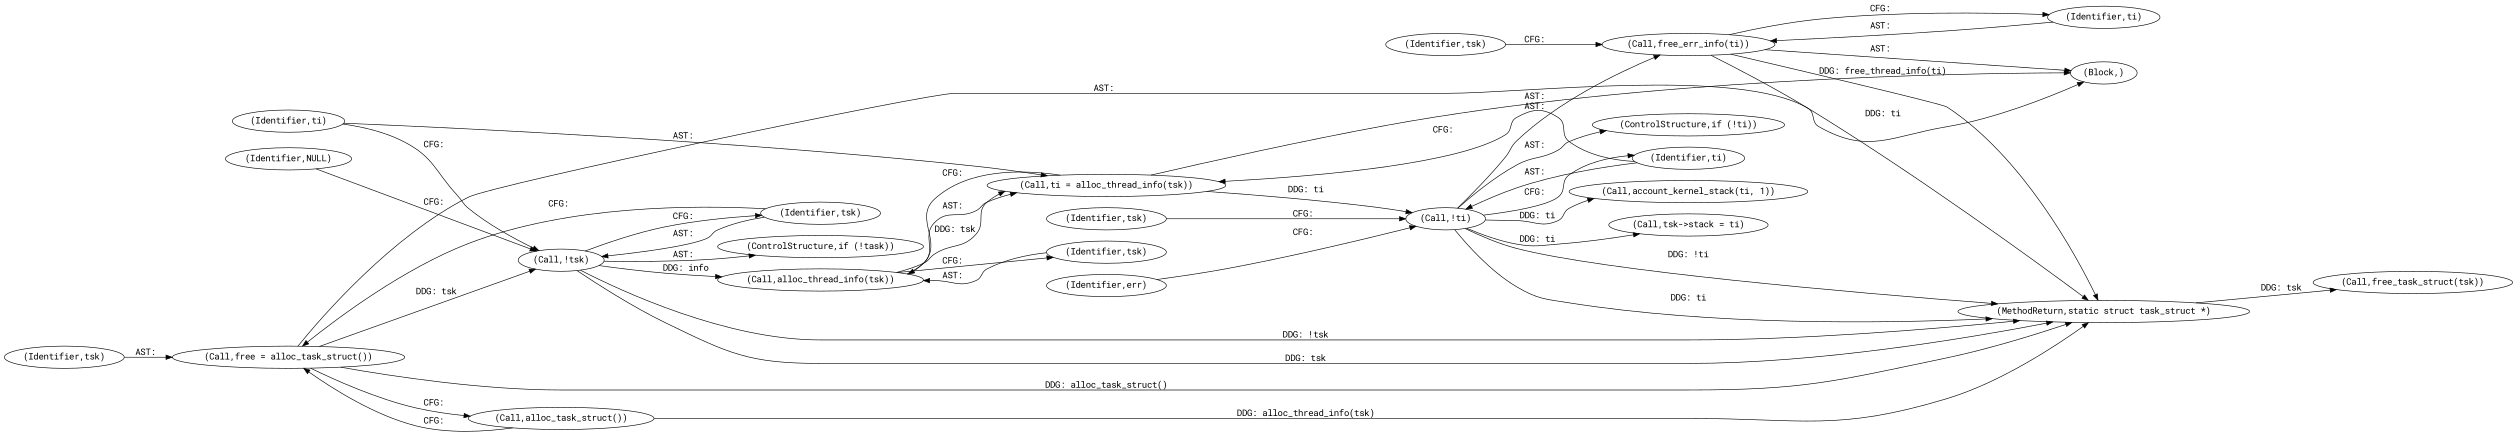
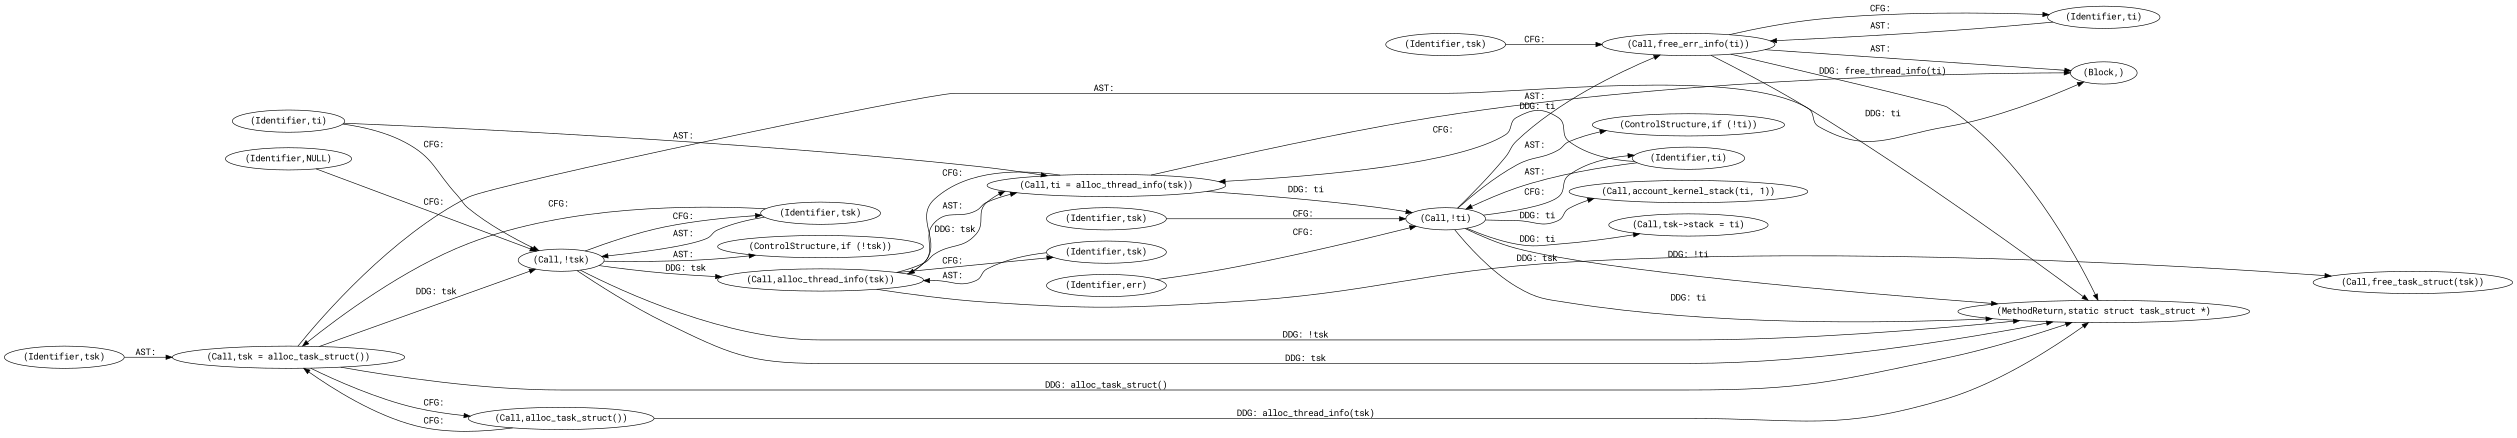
edge "(Call,!ti)" -> "(Call,free_err_info(ti))": label "AST: " -> "DDG: ti"
node "(ControlStructure,if (!task))": label "(ControlStructure,if (!task))" -> "(ControlStructure,if (!tsk))"
edge "(Call,!tsk)" -> "(Call,alloc_thread_info(tsk))": label "DDG: info" -> "DDG: tsk"
edge "(MethodReturn,static struct task_struct *)" -> "(Call,free_task_struct(tsk))": now "(Call,alloc_thread_info(tsk))" -> "(Call,free_task_struct(tsk))"
node "(Call,free = alloc_task_struct())": label "(Call,free = alloc_task_struct())" -> "(Call,tsk = alloc_task_struct())"
